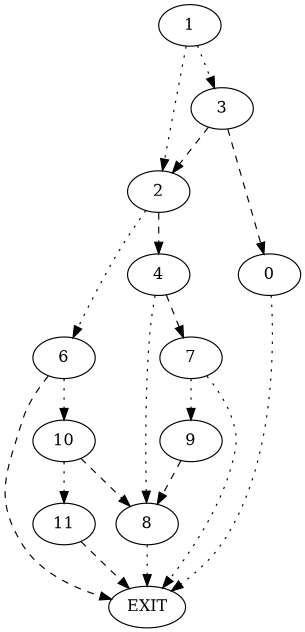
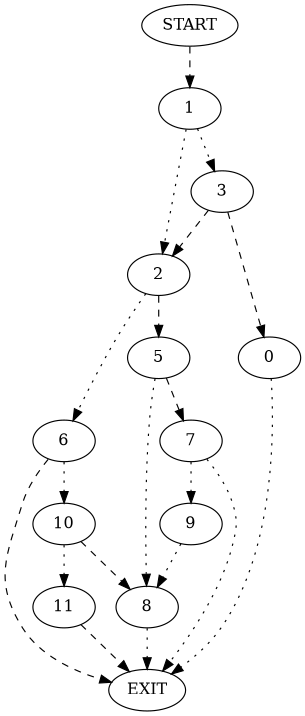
node "START": added
node "4": label "4" -> "5"
edge "9" -> "8": style dashed -> dotted
